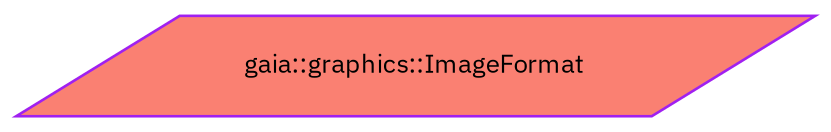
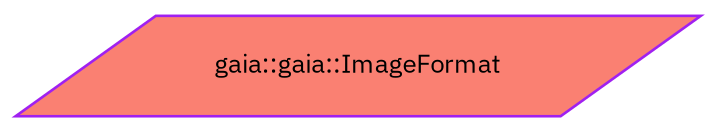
node "gaia::graphics::ImageFormat": label "gaia::graphics::ImageFormat" -> "gaia::gaia::ImageFormat"
